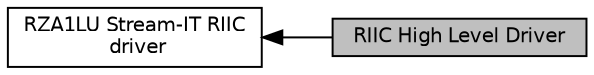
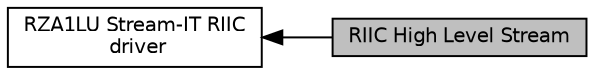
node "RIIC High Level Driver": label "RIIC High Level Driver" -> "RIIC High Level Stream"
